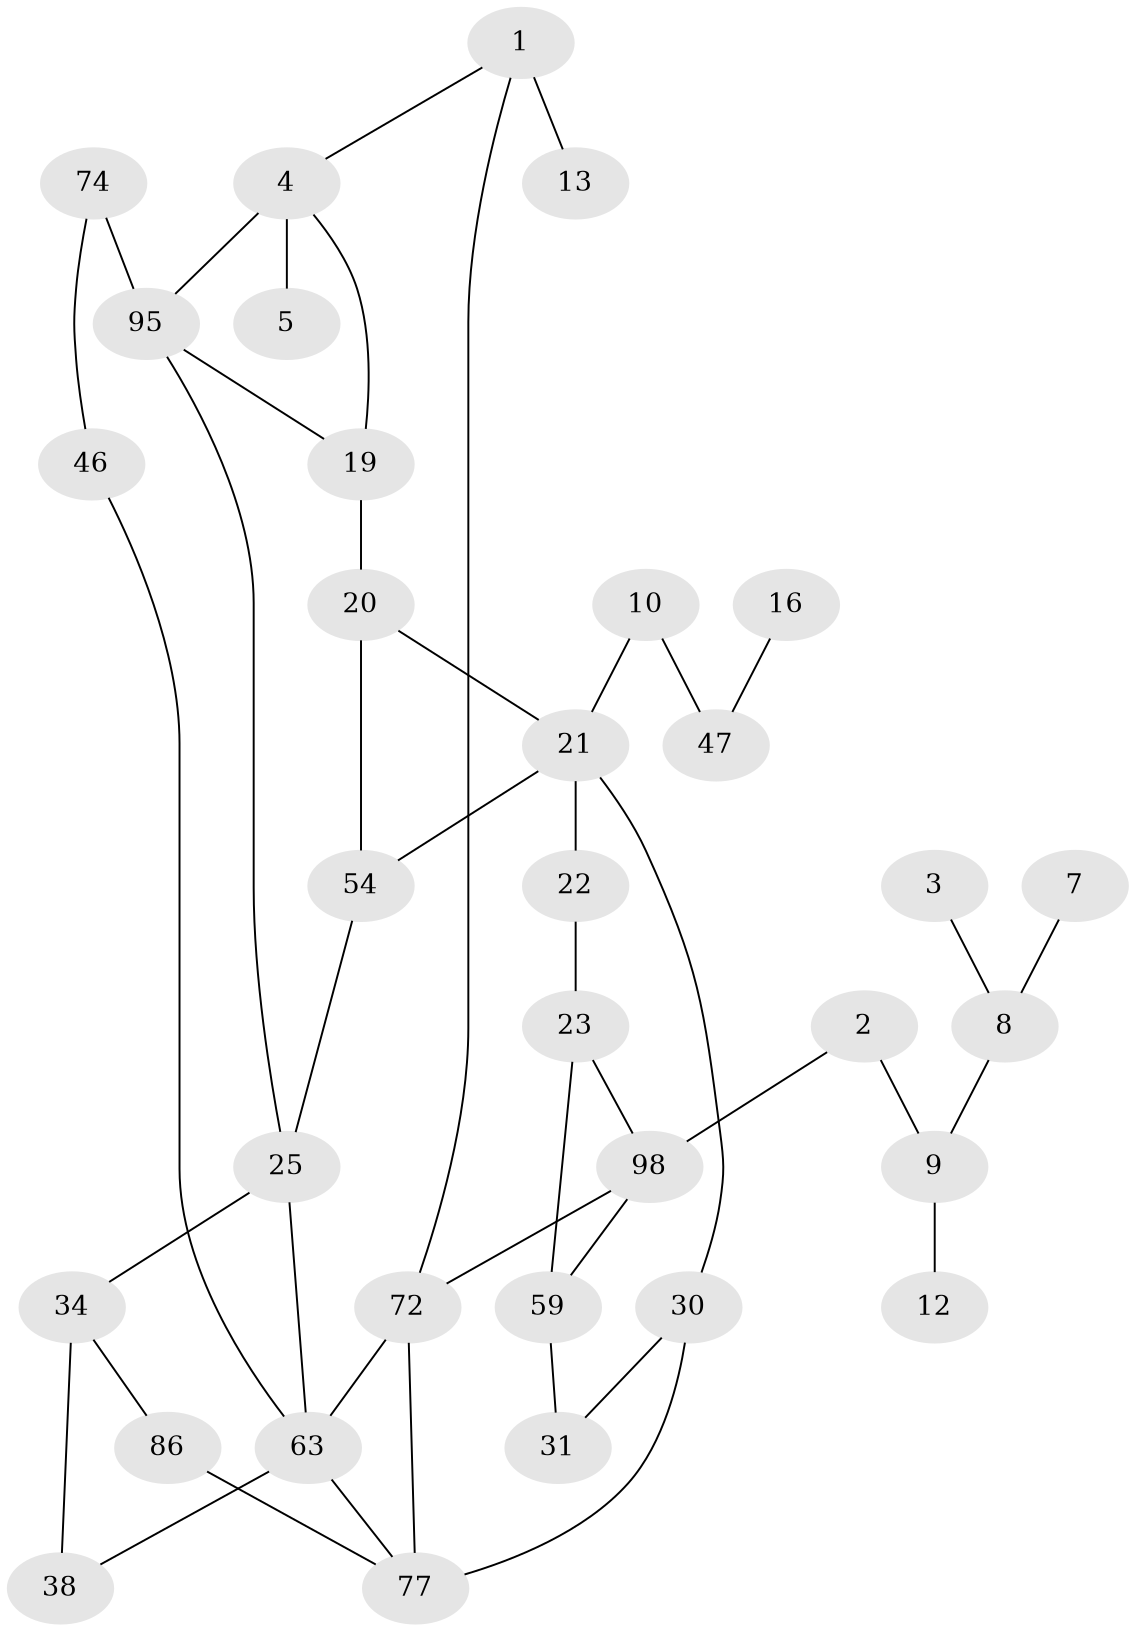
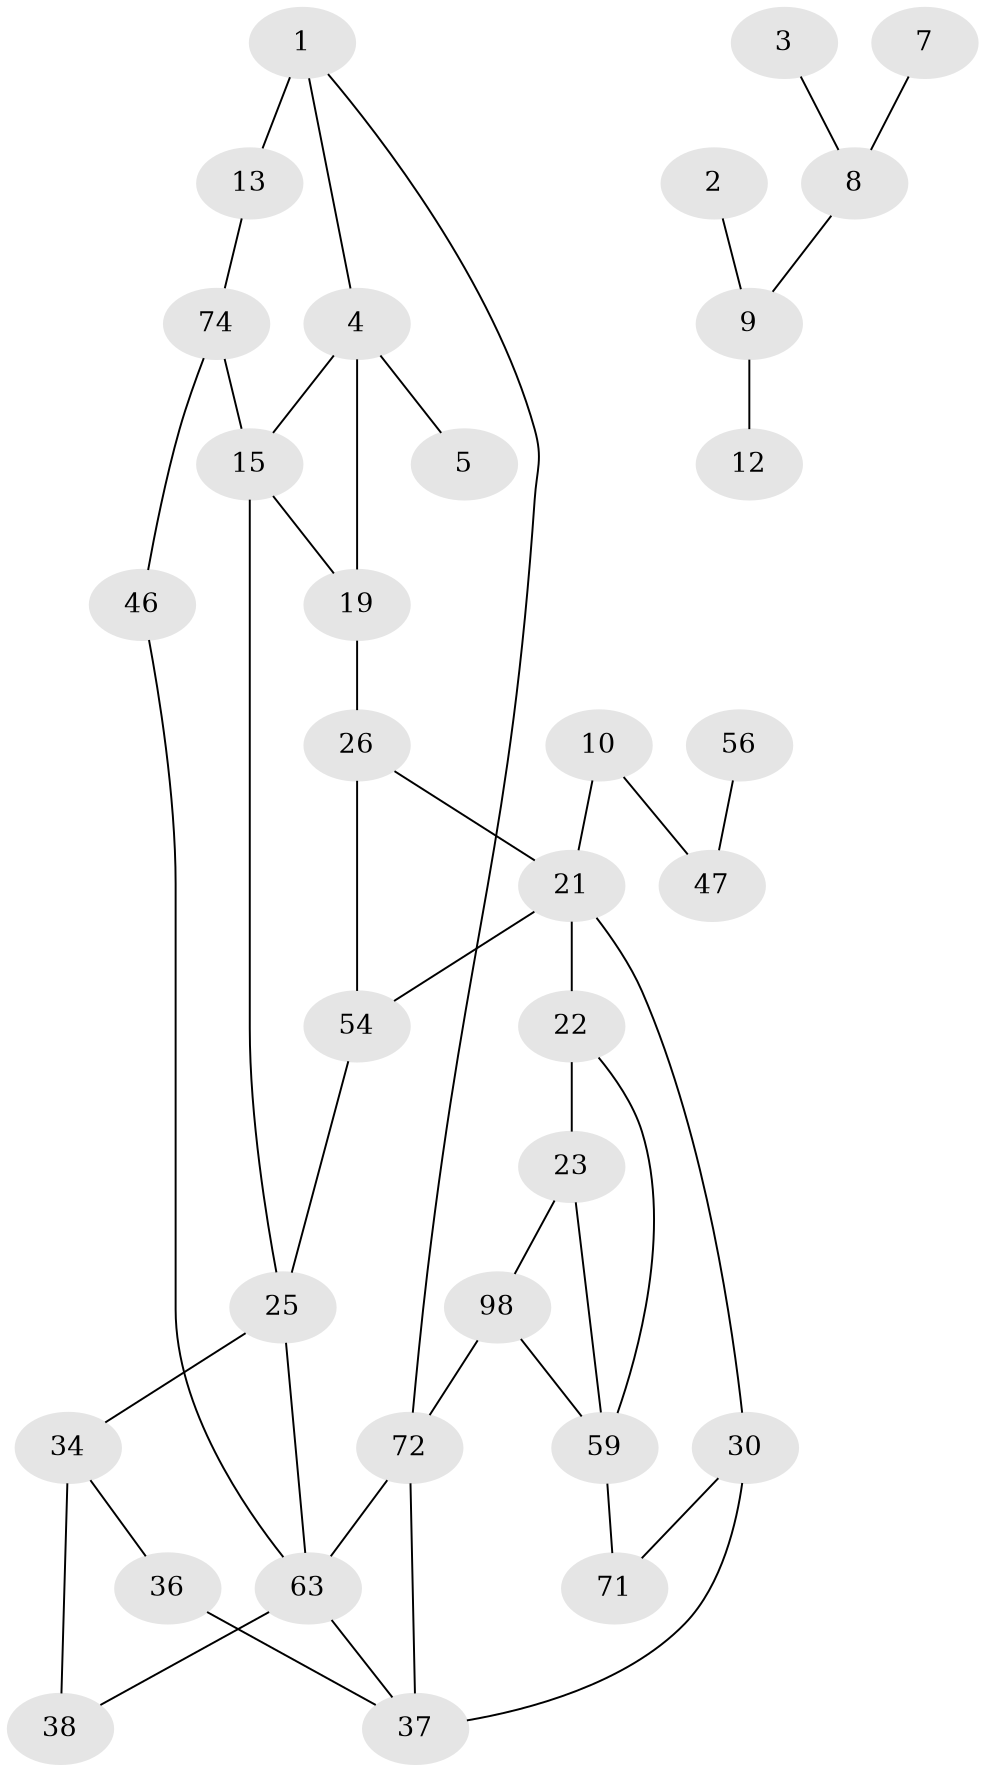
edge "13" -- "74": added
node "95": label "95" -> "15"
node "20": label "20" -> "26"
node "16": label "16" -> "56"
edge "2" -- "98": removed
edge "22" -- "59": added
node "86": label "86" -> "36"
node "31": label "31" -> "71"
node "77": label "77" -> "37"
